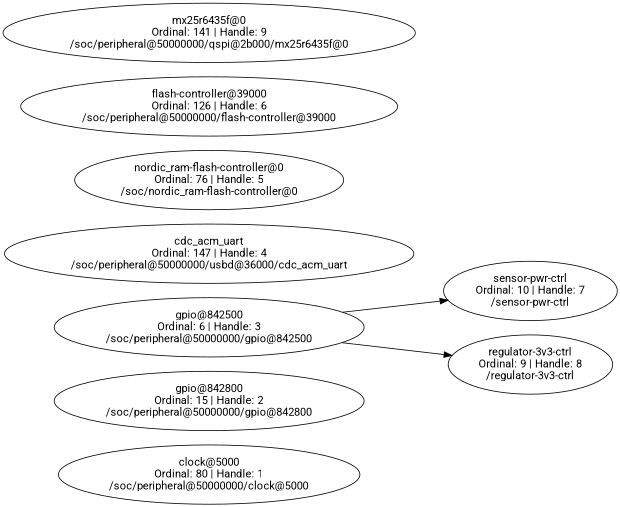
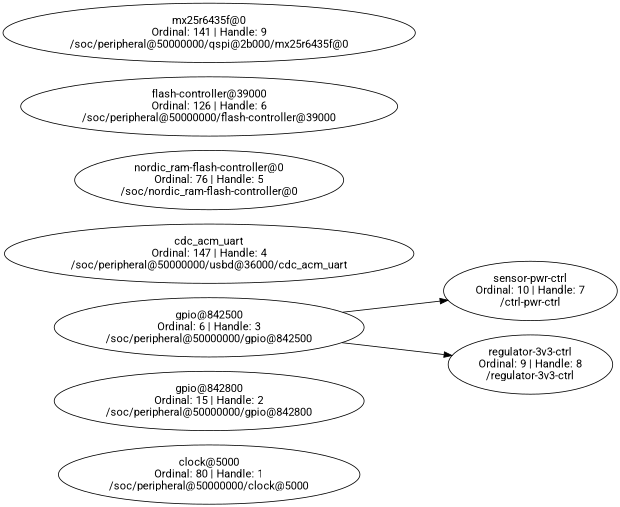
node "sensor-pwr-ctrl Ordinal: 10 | Handle: 7 /sensor-pwr-ctrl": label "sensor-pwr-ctrl Ordinal: 10 | Handle: 7 /sensor-pwr-ctrl" -> "sensor-pwr-ctrl Ordinal: 10 | Handle: 7 /ctrl-pwr-ctrl"
